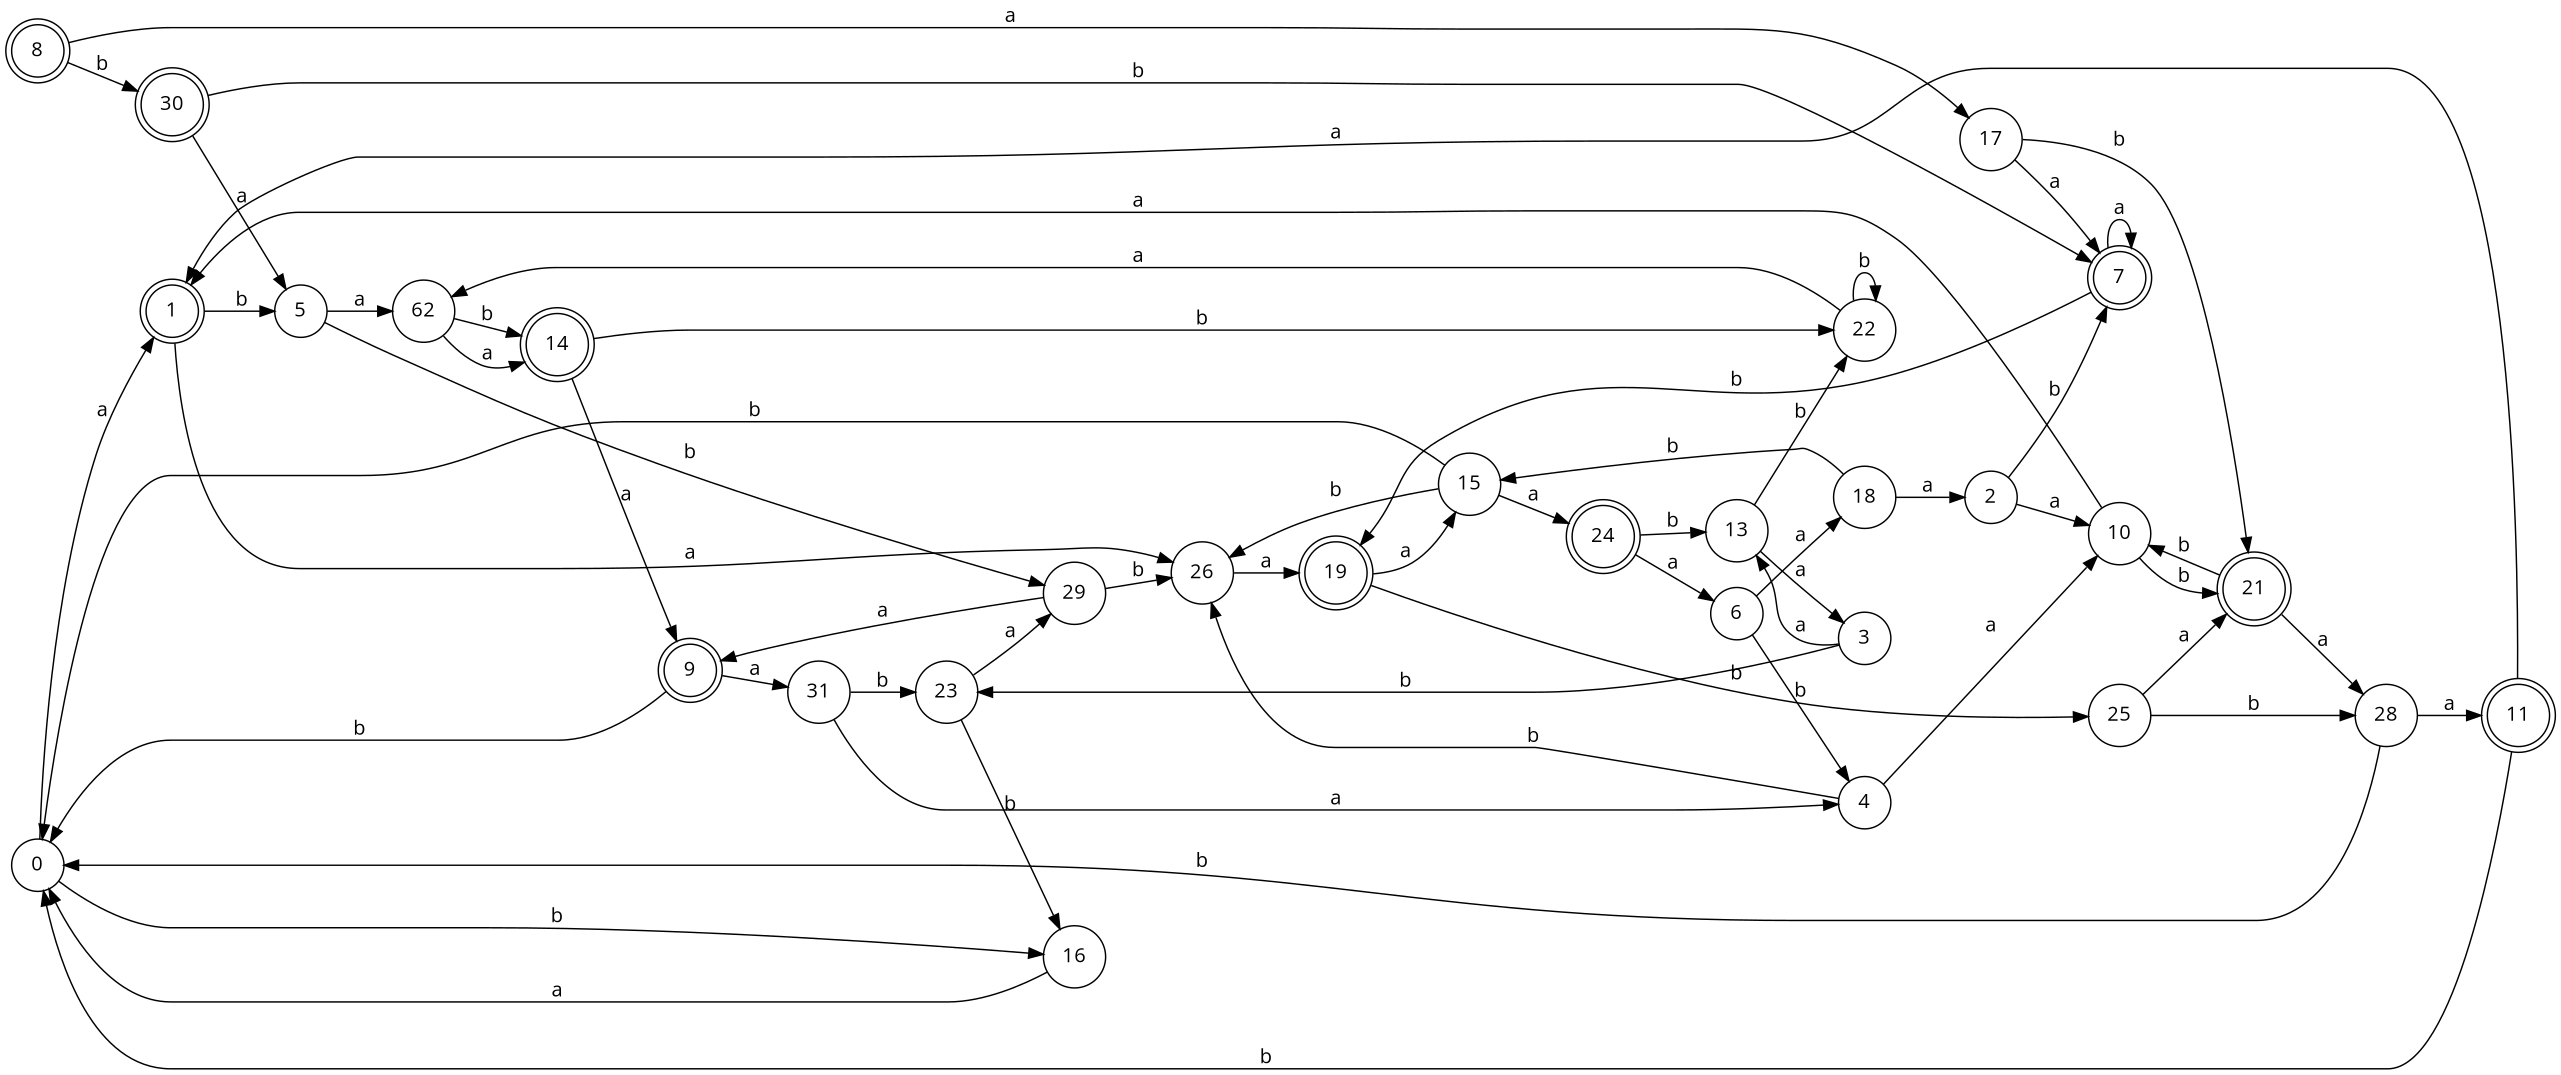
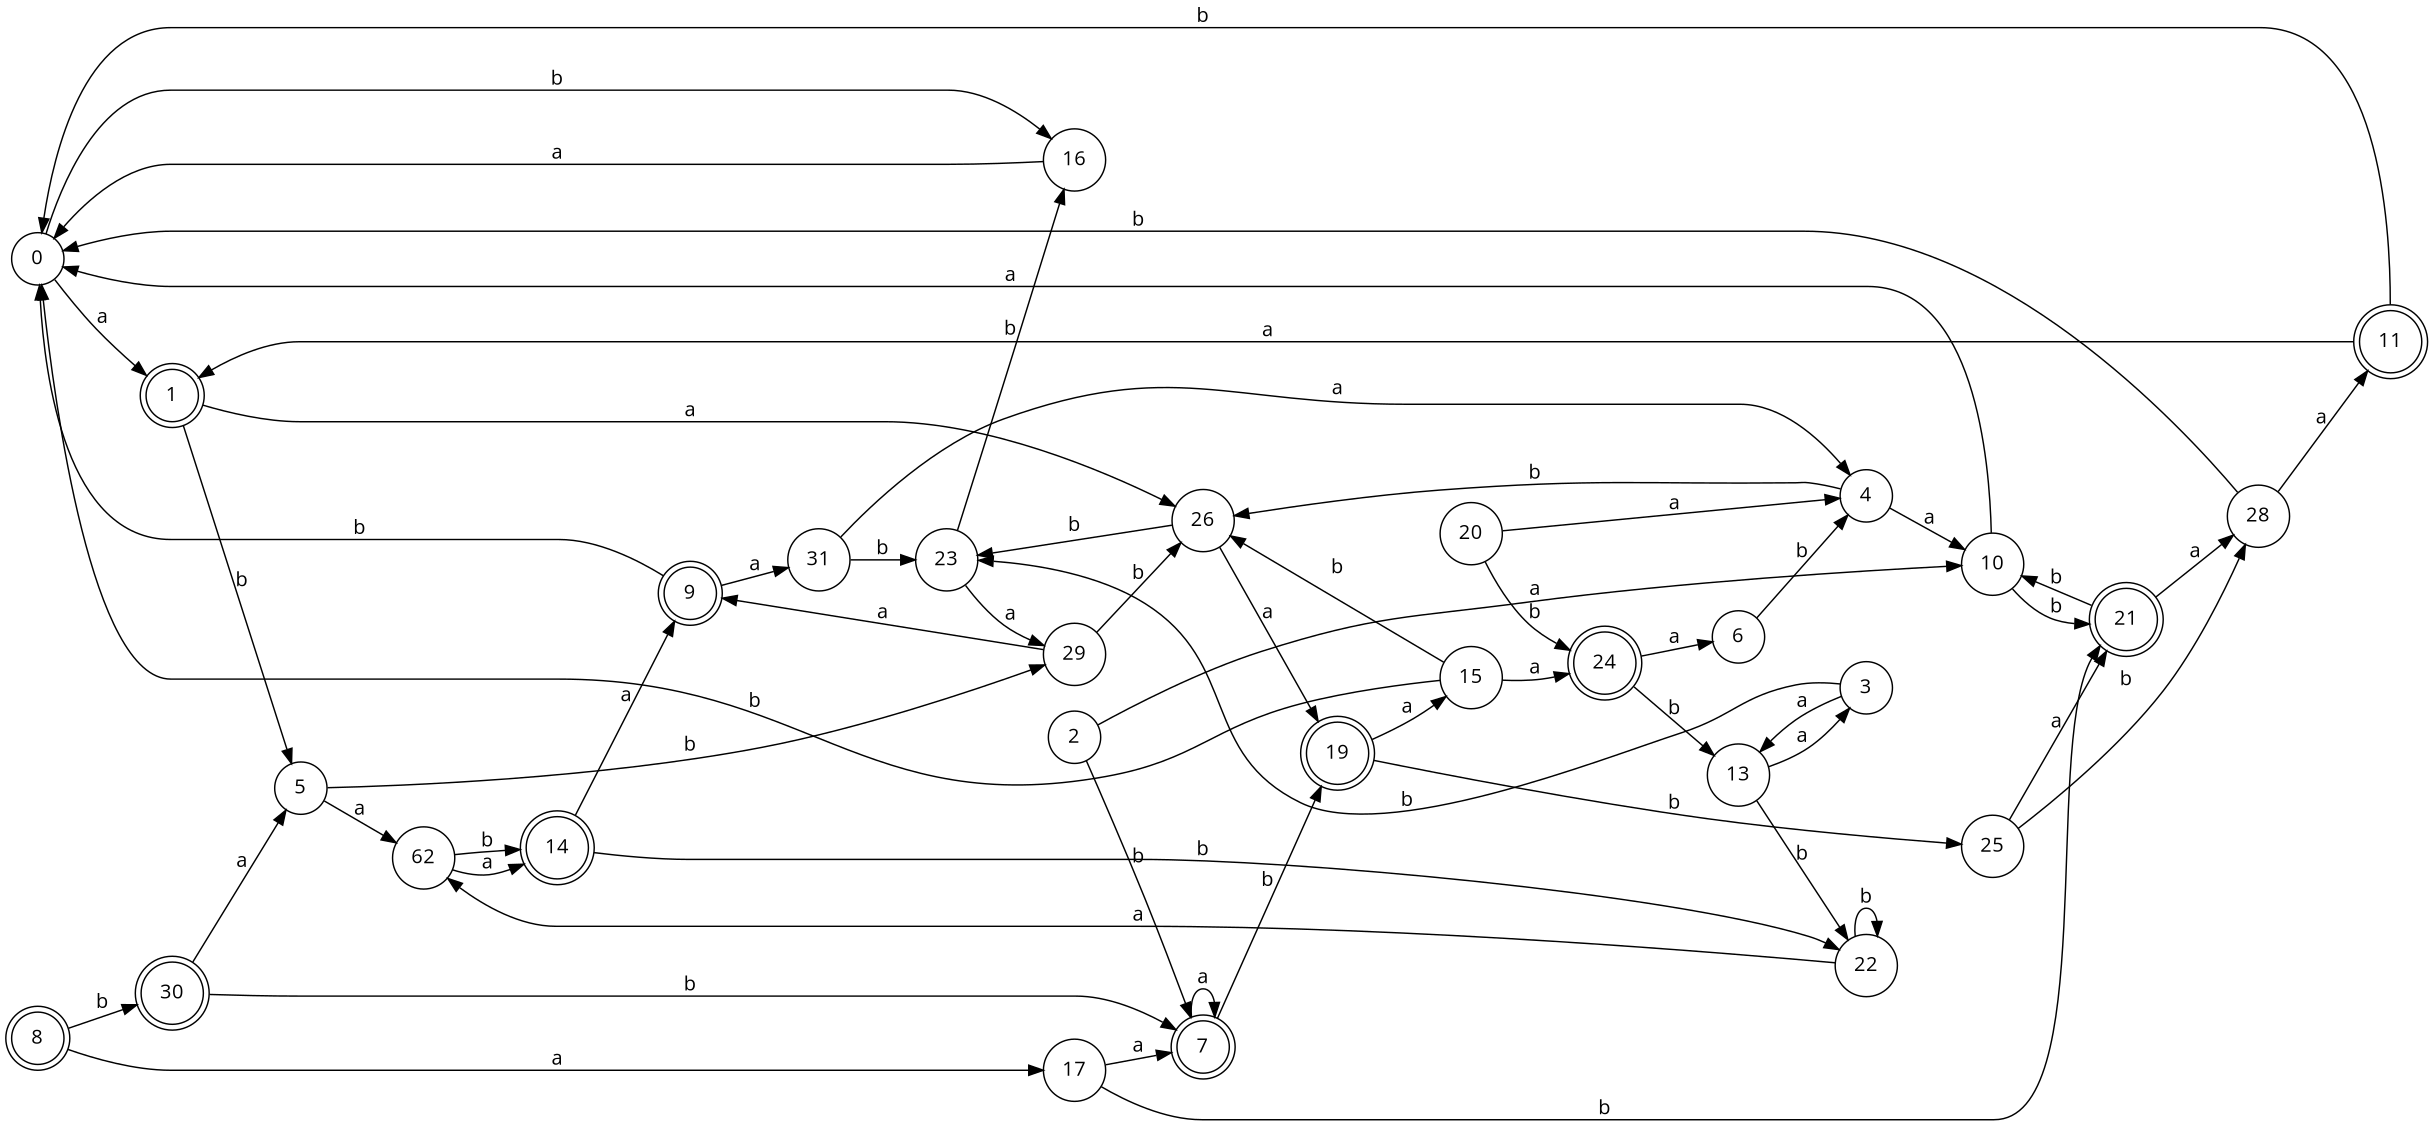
edge "10" -> "1": now "10" -> "0"
node "18": removed
node "20": added
edge "26" -> "23": added, label "b"
